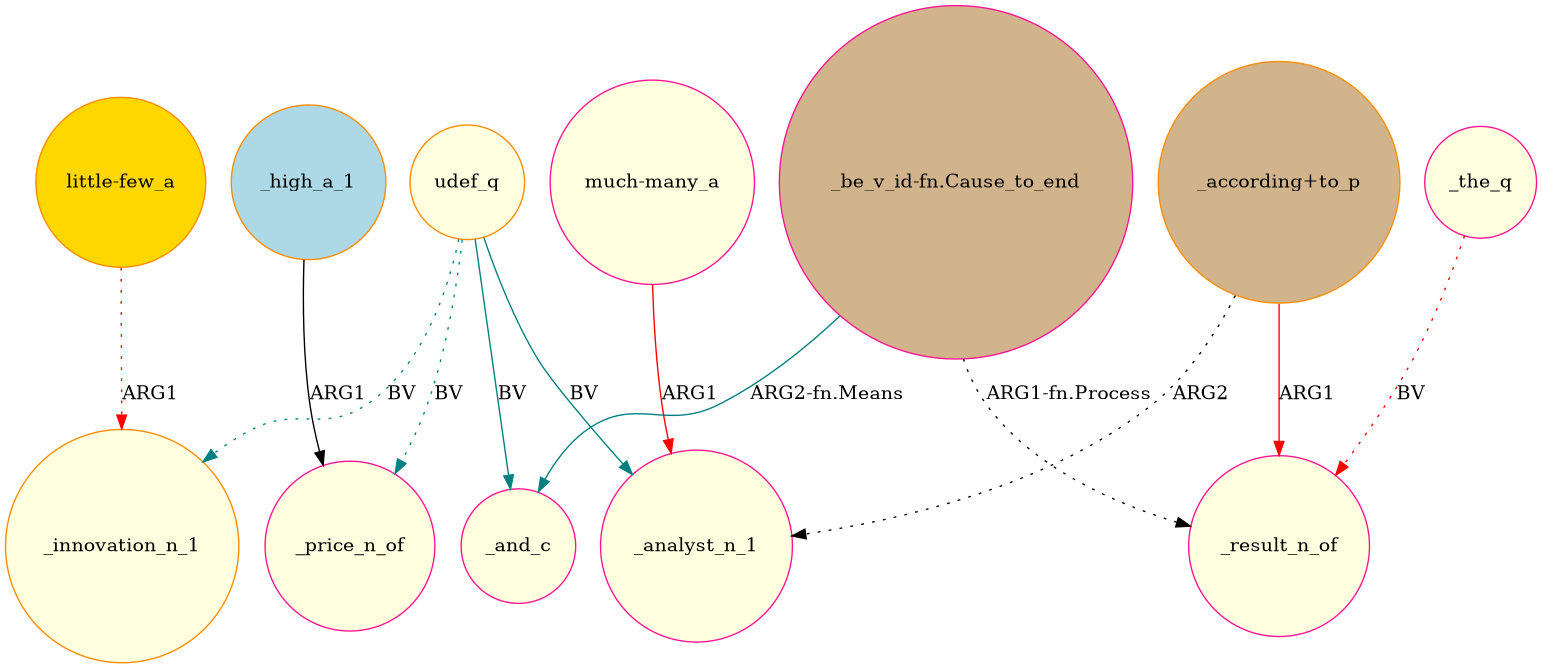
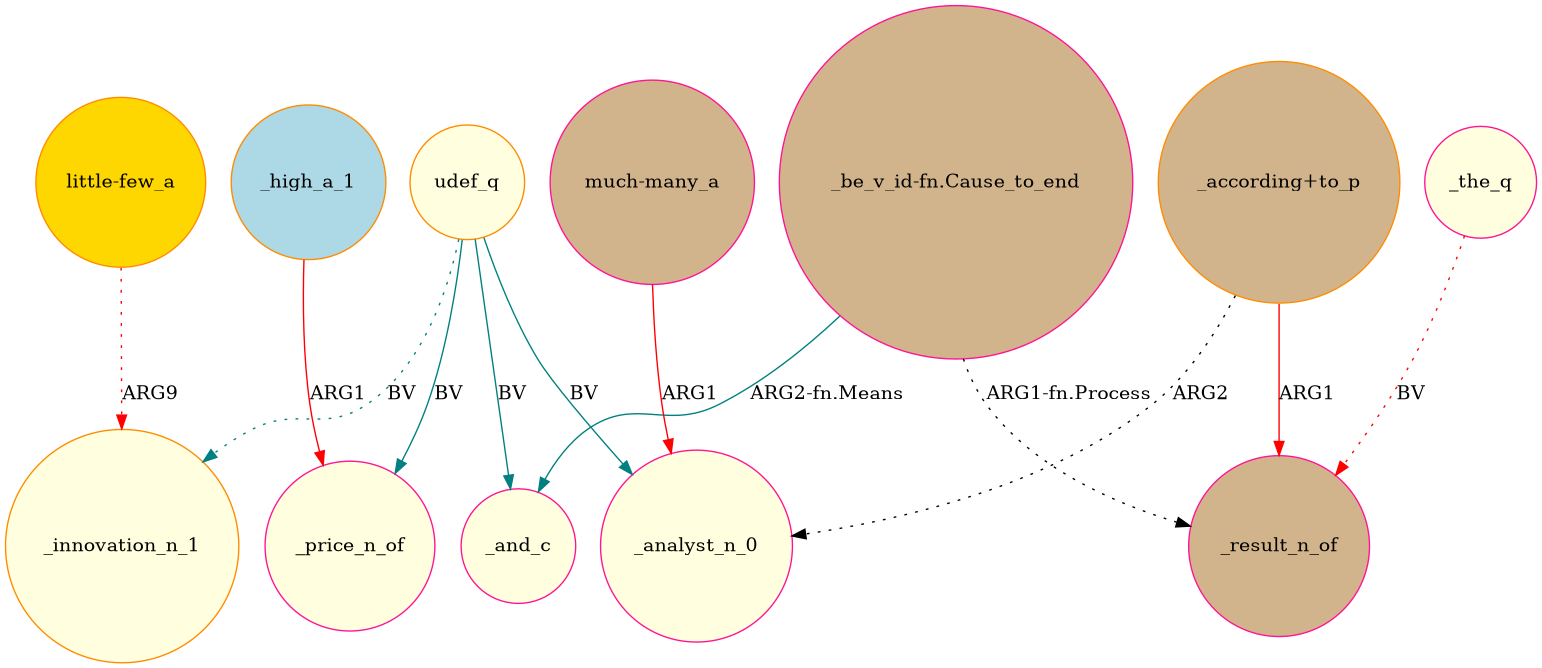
node "much-many_a": fillcolor lightyellow -> tan
edge "udef_q" -> "_price_n_of": style dotted -> solid
edge "_high_a_1" -> "_price_n_of": color black -> red
edge "little-few_a" -> "_innovation_n_1": label "ARG1" -> "ARG9"
node "_analyst_n_1": label "_analyst_n_1" -> "_analyst_n_0"
node "_result_n_of": fillcolor lightyellow -> tan
